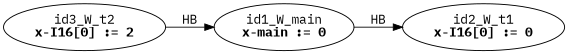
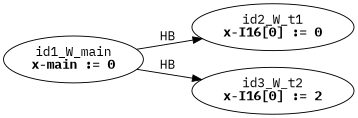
edge "id3_W_t2" -> "id1_W_main": reversed
